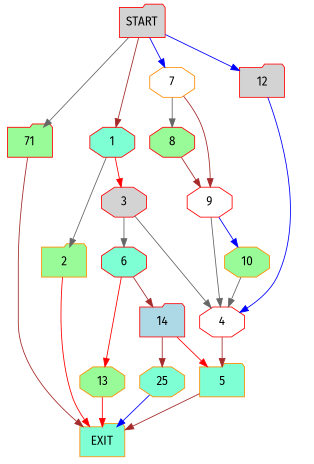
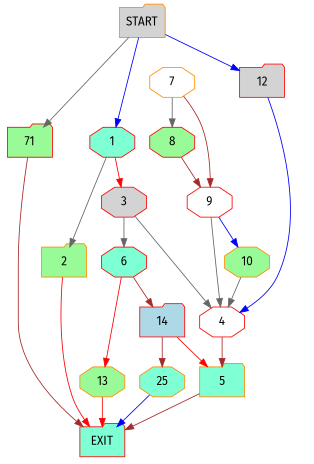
node "START": color red -> darkorange
edge "START" -> "7": removed
edge "START" -> "1": color brown -> blue
node "EXIT": color darkorange -> red
